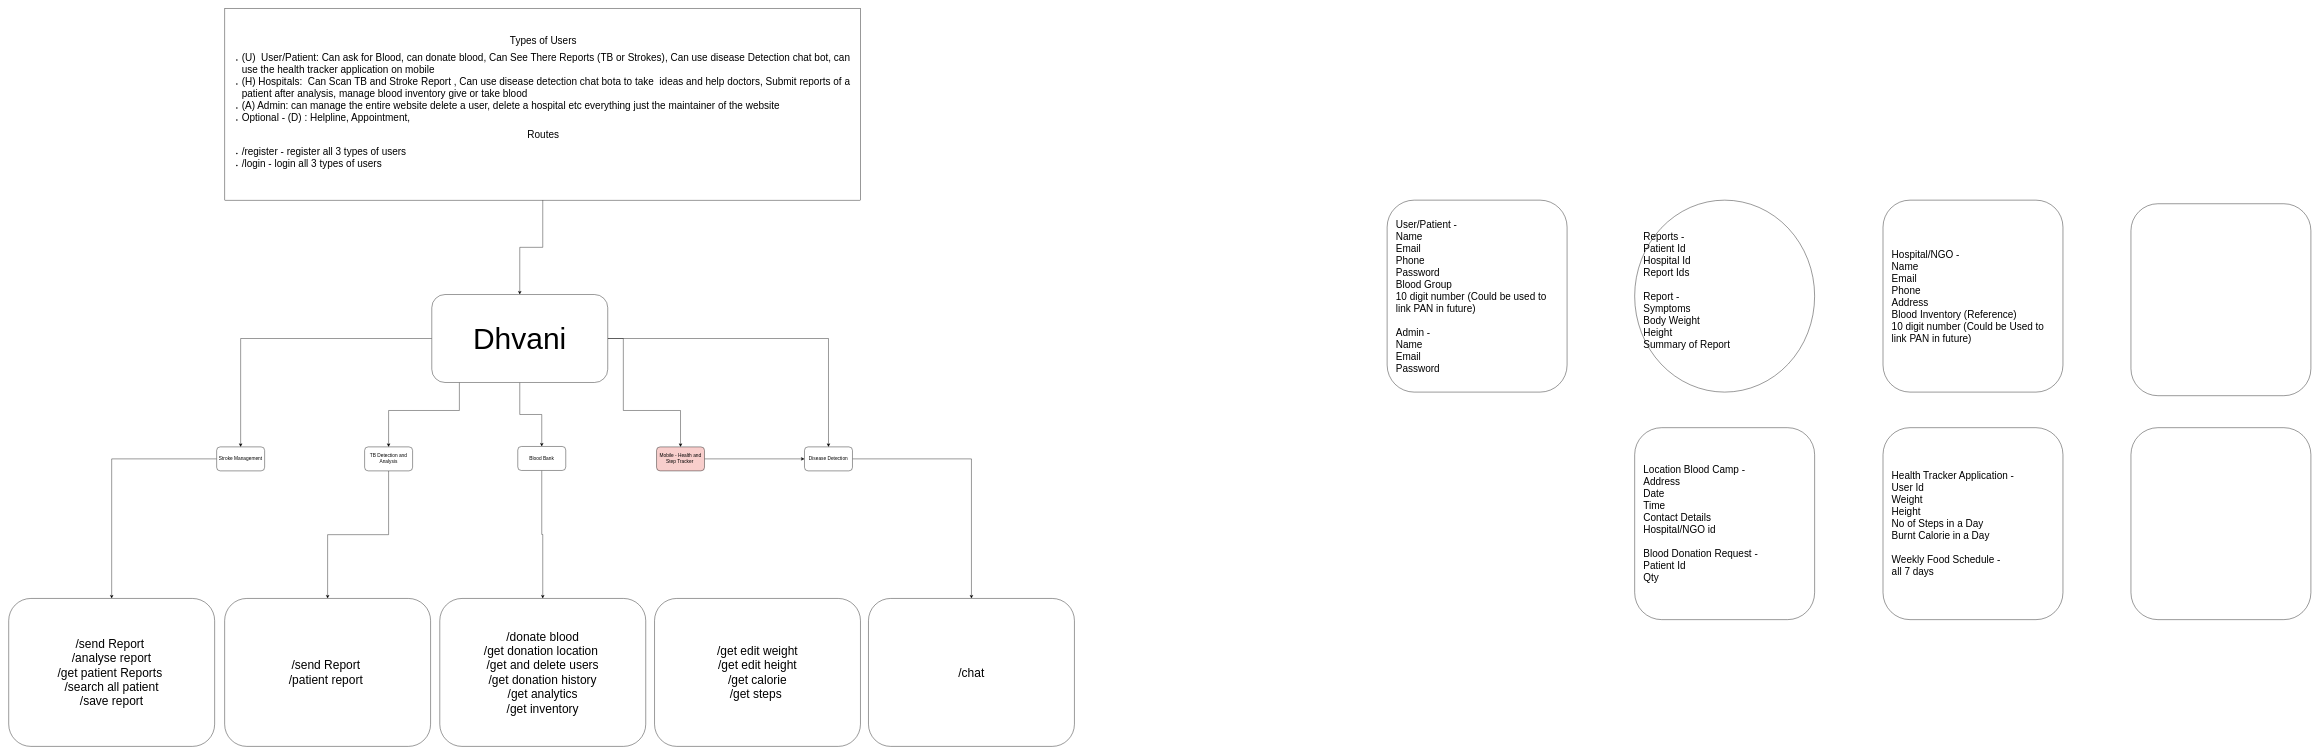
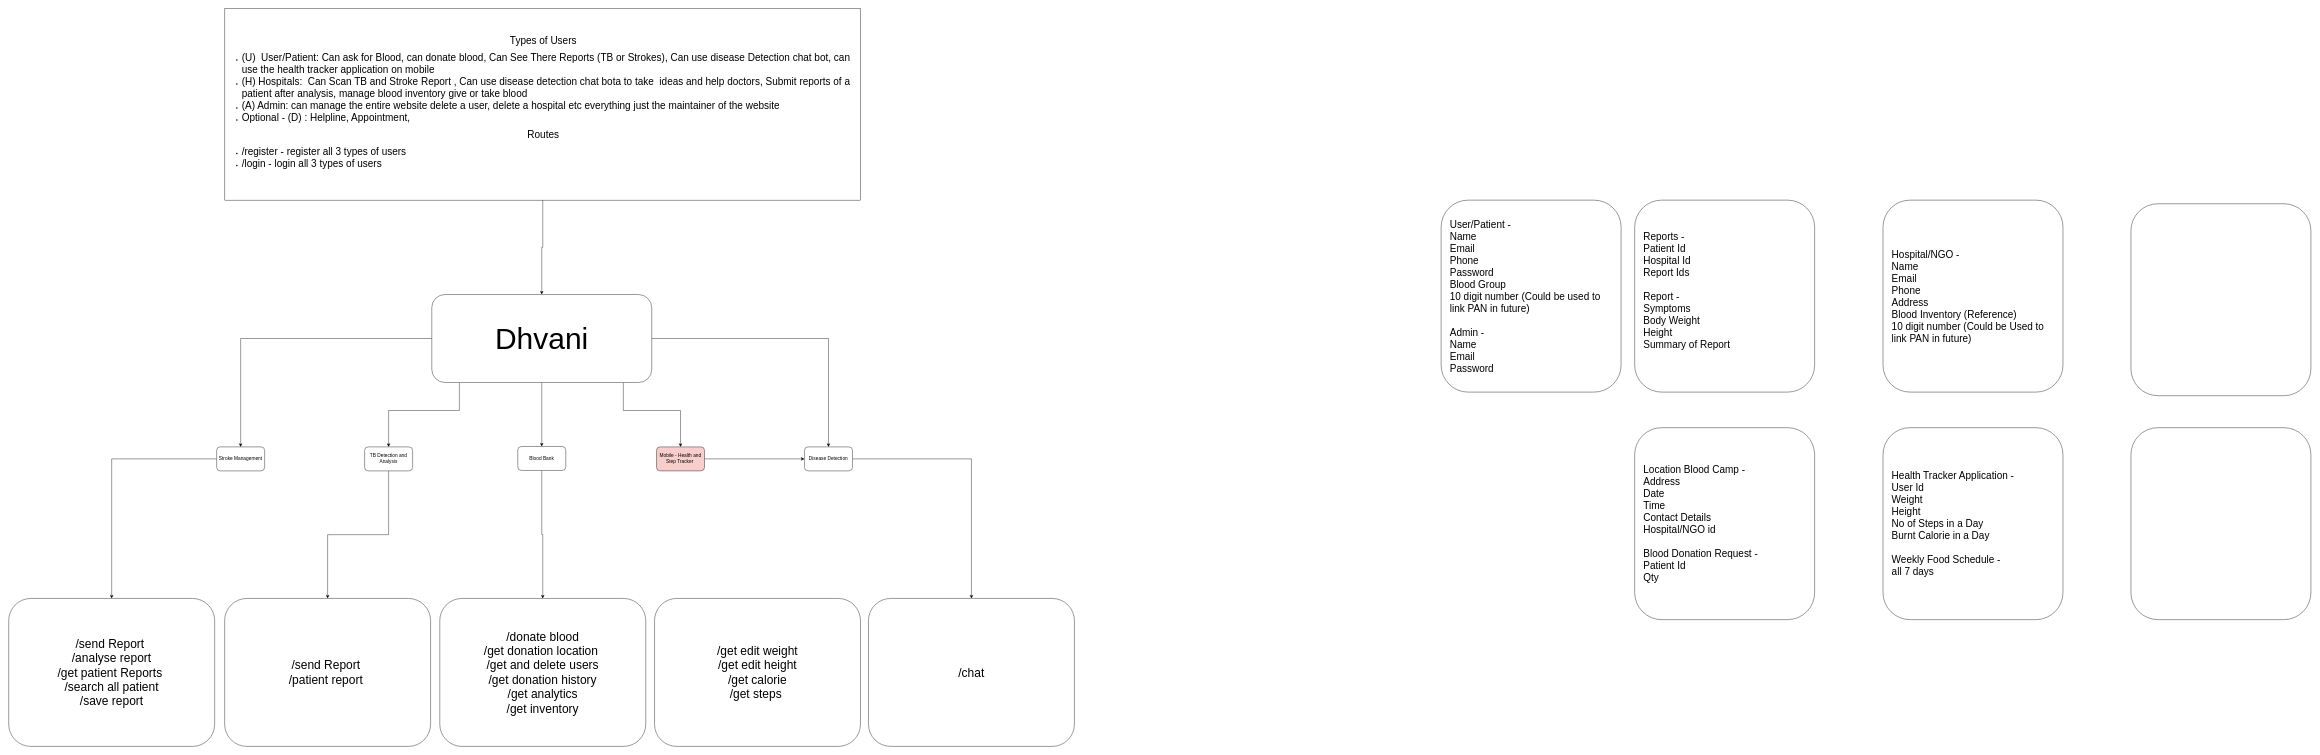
node "User/Patient - Name Email Phone Password Blood Group 10 digit number (Could be used to link PAN in future) Admin - Name Email Password": moved (1477, 296) -> (1531, 296)
node "Reports - Patient Id Hospital Id Report Ids Report - Symptoms Body Weight Height Summary of Report": shape ellipse -> rounded rectangle
node "Dhvani": size 176x88 -> 220x88
